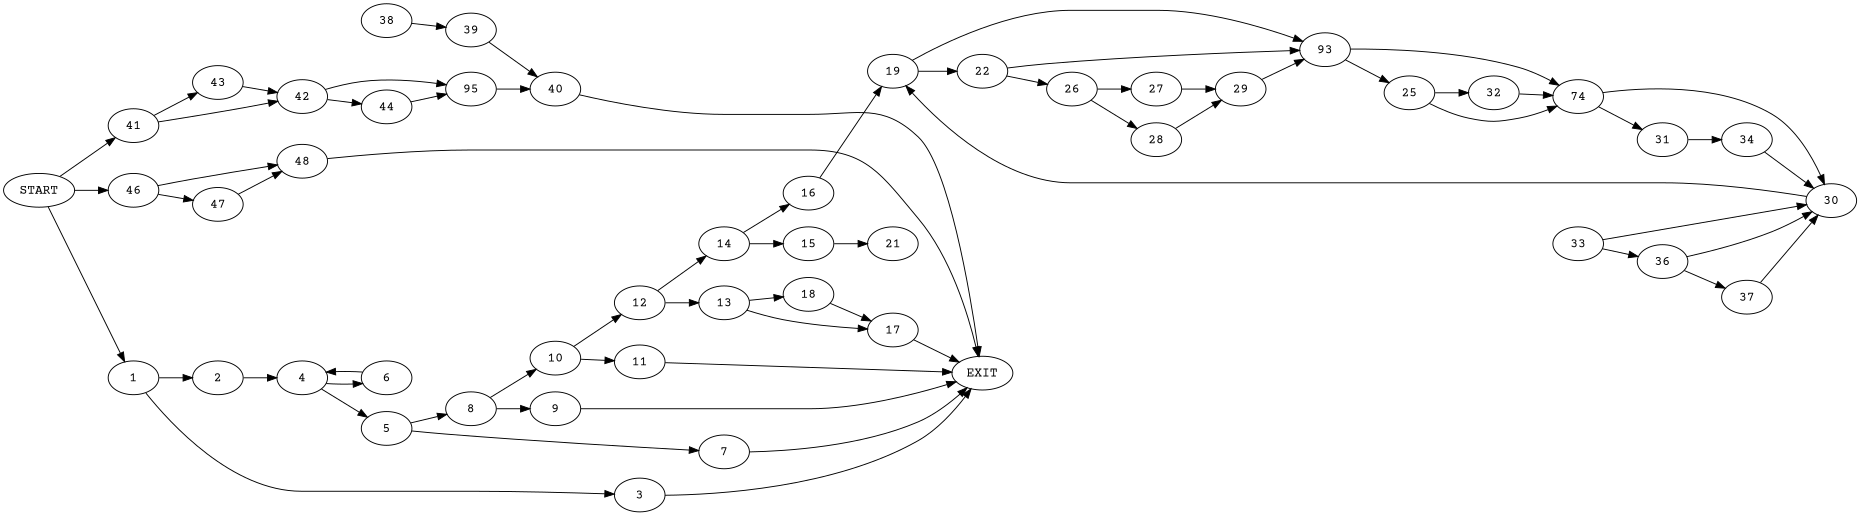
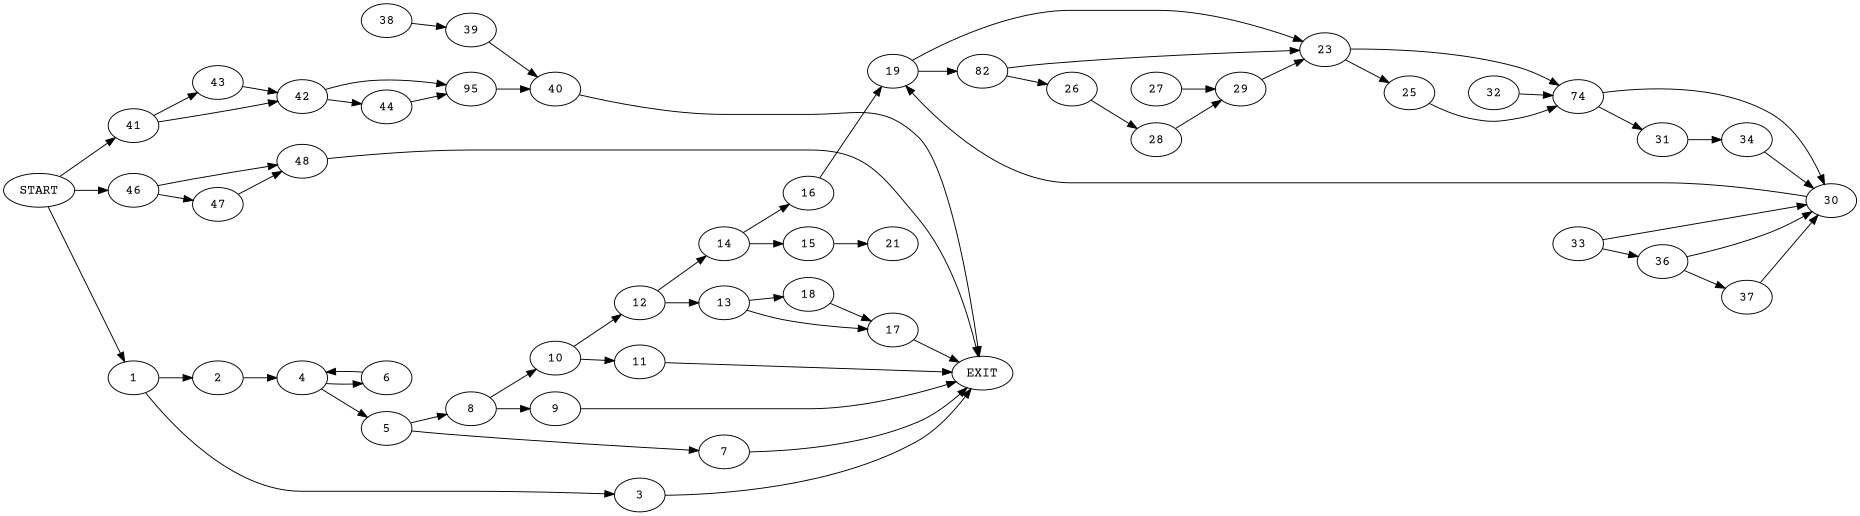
node "93": label "93" -> "23"
node "22": label "22" -> "82"
edge "26" -> "27": removed
edge "25" -> "32": removed
